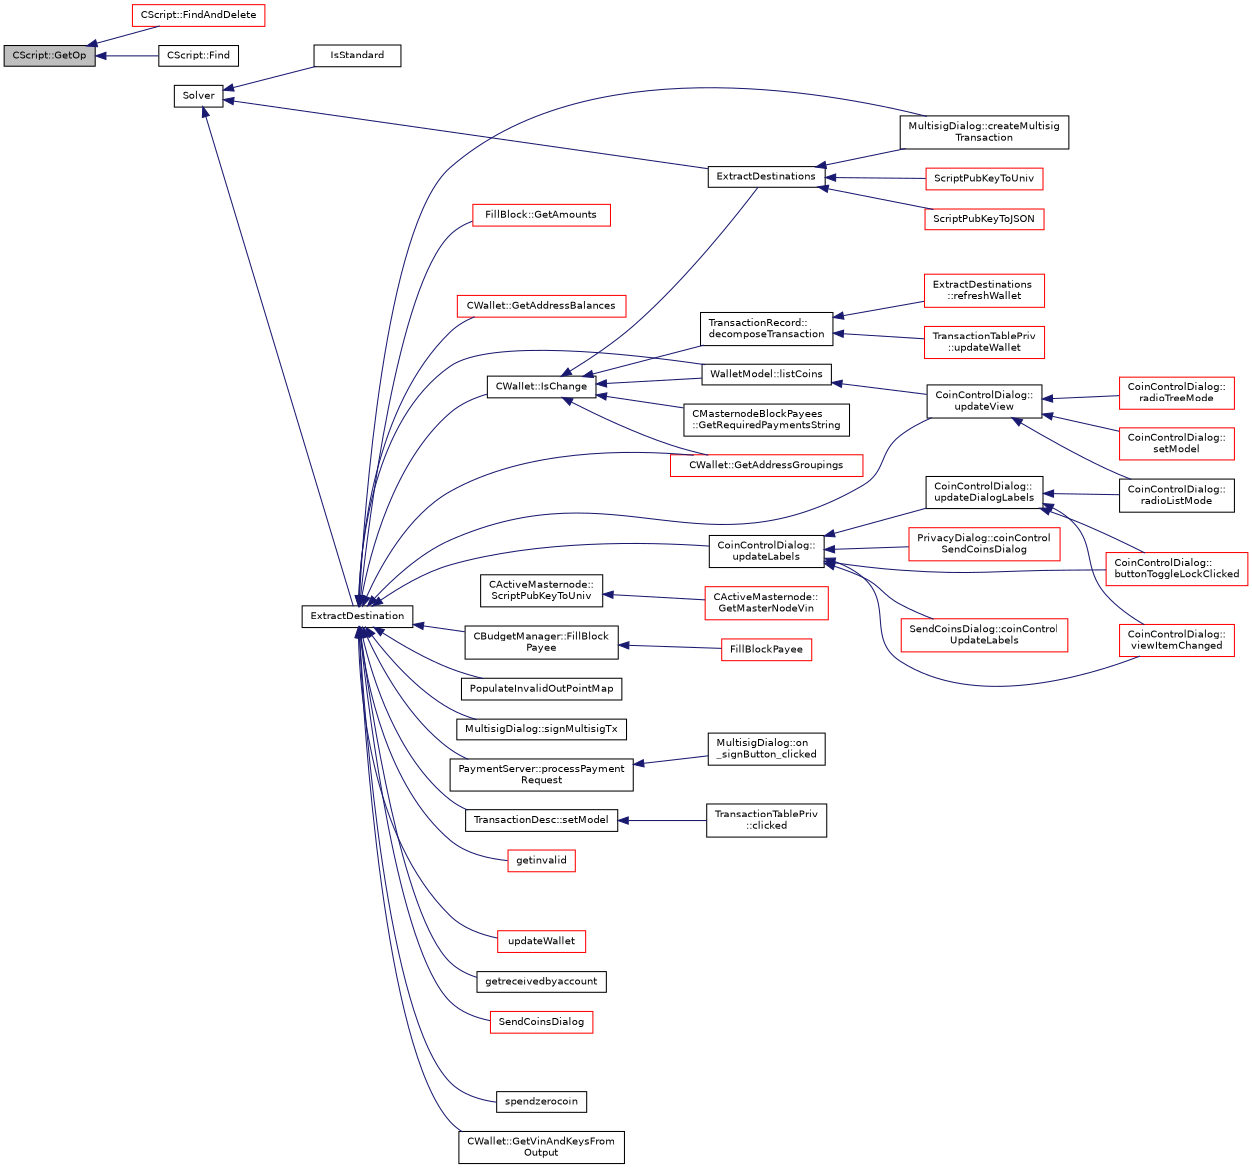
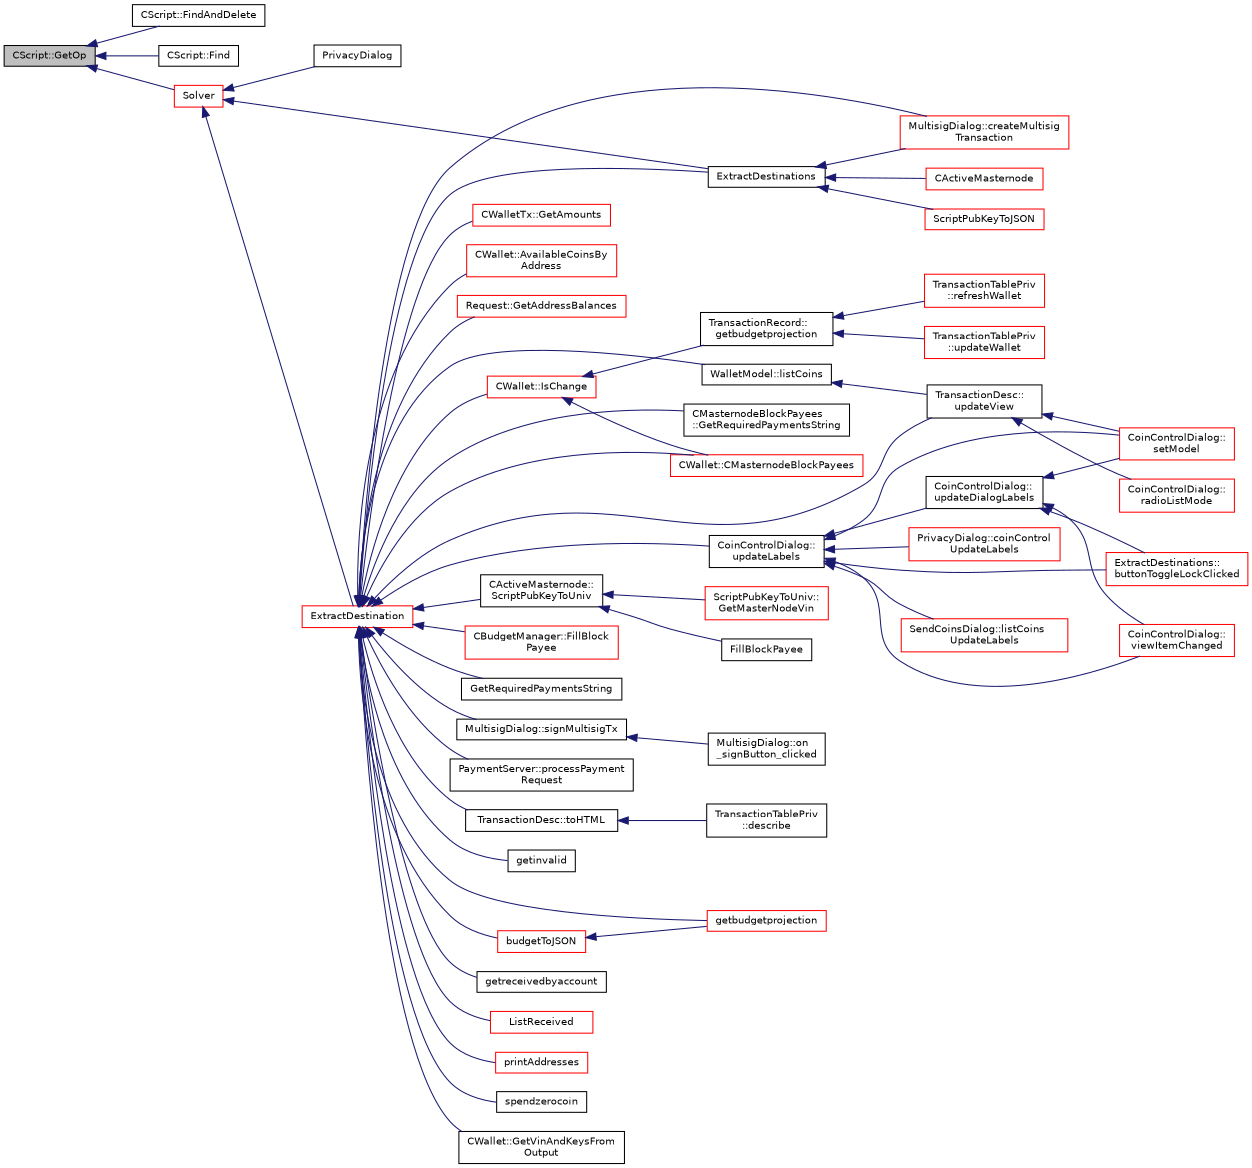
node "CScript::FindAndDelete": color red -> black
node "IsStandard": label "IsStandard" -> "PrivacyDialog"
edge "Solver" -> "CScript::GetOp": added
node "Solver": color black -> red
node "MultisigDialog::createMultisig Transaction": color black -> red
node "ScriptPubKeyToUniv": label "ScriptPubKeyToUniv" -> "CActiveMasternode"
node "FillBlock::GetAmounts": label "FillBlock::GetAmounts" -> "CWalletTx::GetAmounts"
node "CWallet::AvailableCoinsBy Address": added
edge "ExtractDestinations" -> "CWallet::IsChange": now "ExtractDestinations" -> "ExtractDestination"
node "ExtractDestinations ::refreshWallet": label "ExtractDestinations ::refreshWallet" -> "TransactionTablePriv ::refreshWallet"
node "CWallet::GetAddressBalances": label "CWallet::GetAddressBalances" -> "Request::GetAddressBalances"
node "TransactionRecord:: decomposeTransaction": label "TransactionRecord:: decomposeTransaction" -> "TransactionRecord:: getbudgetprojection"
edge "WalletModel::listCoins" -> "CWallet::IsChange": removed
node "CWallet::IsChange": color black -> red
node "CoinControlDialog:: radioTreeMode": removed
node "CoinControlDialog:: updateView": label "CoinControlDialog:: updateView" -> "TransactionDesc:: updateView"
edge "CMasternodeBlockPayees ::GetRequiredPaymentsString" -> "CWallet::IsChange": now "CMasternodeBlockPayees ::GetRequiredPaymentsString" -> "ExtractDestination"
edge "CoinControlDialog:: setModel" -> "CoinControlDialog:: updateLabels": added
node "CWallet::GetAddressGroupings": label "CWallet::GetAddressGroupings" -> "CWallet::CMasternodeBlockPayees"
edge "CoinControlDialog:: radioListMode" -> "CoinControlDialog:: updateDialogLabels": now "CoinControlDialog:: setModel" -> "CoinControlDialog:: updateDialogLabels"
node "CoinControlDialog:: radioListMode": color black -> red
node "PrivacyDialog::coinControl SendCoinsDialog": label "PrivacyDialog::coinControl SendCoinsDialog" -> "PrivacyDialog::coinControl UpdateLabels"
node "CoinControlDialog:: buttonToggleLockClicked": label "CoinControlDialog:: buttonToggleLockClicked" -> "ExtractDestinations:: buttonToggleLockClicked"
edge "CActiveMasternode:: ScriptPubKeyToUniv" -> "ExtractDestination": added
node "CActiveMasternode:: GetMasterNodeVin": label "CActiveMasternode:: GetMasterNodeVin" -> "ScriptPubKeyToUniv:: GetMasterNodeVin"
node "ExtractDestination": color black -> red
node "SendCoinsDialog::coinControl UpdateLabels": label "SendCoinsDialog::coinControl UpdateLabels" -> "SendCoinsDialog::listCoins UpdateLabels"
node "CBudgetManager::FillBlock Payee": color black -> red
edge "FillBlockPayee" -> "CBudgetManager::FillBlock Payee": now "FillBlockPayee" -> "CActiveMasternode:: ScriptPubKeyToUniv"
node "FillBlockPayee": color red -> black
node "PopulateInvalidOutPointMap": label "PopulateInvalidOutPointMap" -> "GetRequiredPaymentsString"
edge "MultisigDialog::on _signButton_clicked" -> "PaymentServer::processPayment Request": now "MultisigDialog::on _signButton_clicked" -> "MultisigDialog::signMultisigTx"
node "TransactionDesc::setModel": label "TransactionDesc::setModel" -> "TransactionDesc::toHTML"
node "TransactionTablePriv ::clicked": label "TransactionTablePriv ::clicked" -> "TransactionTablePriv ::describe"
node "getinvalid": color red -> black
node "getbudgetprojection": added
node "updateWallet": label "updateWallet" -> "budgetToJSON"
node "SendCoinsDialog": label "SendCoinsDialog" -> "ListReceived"
node "printAddresses": added
